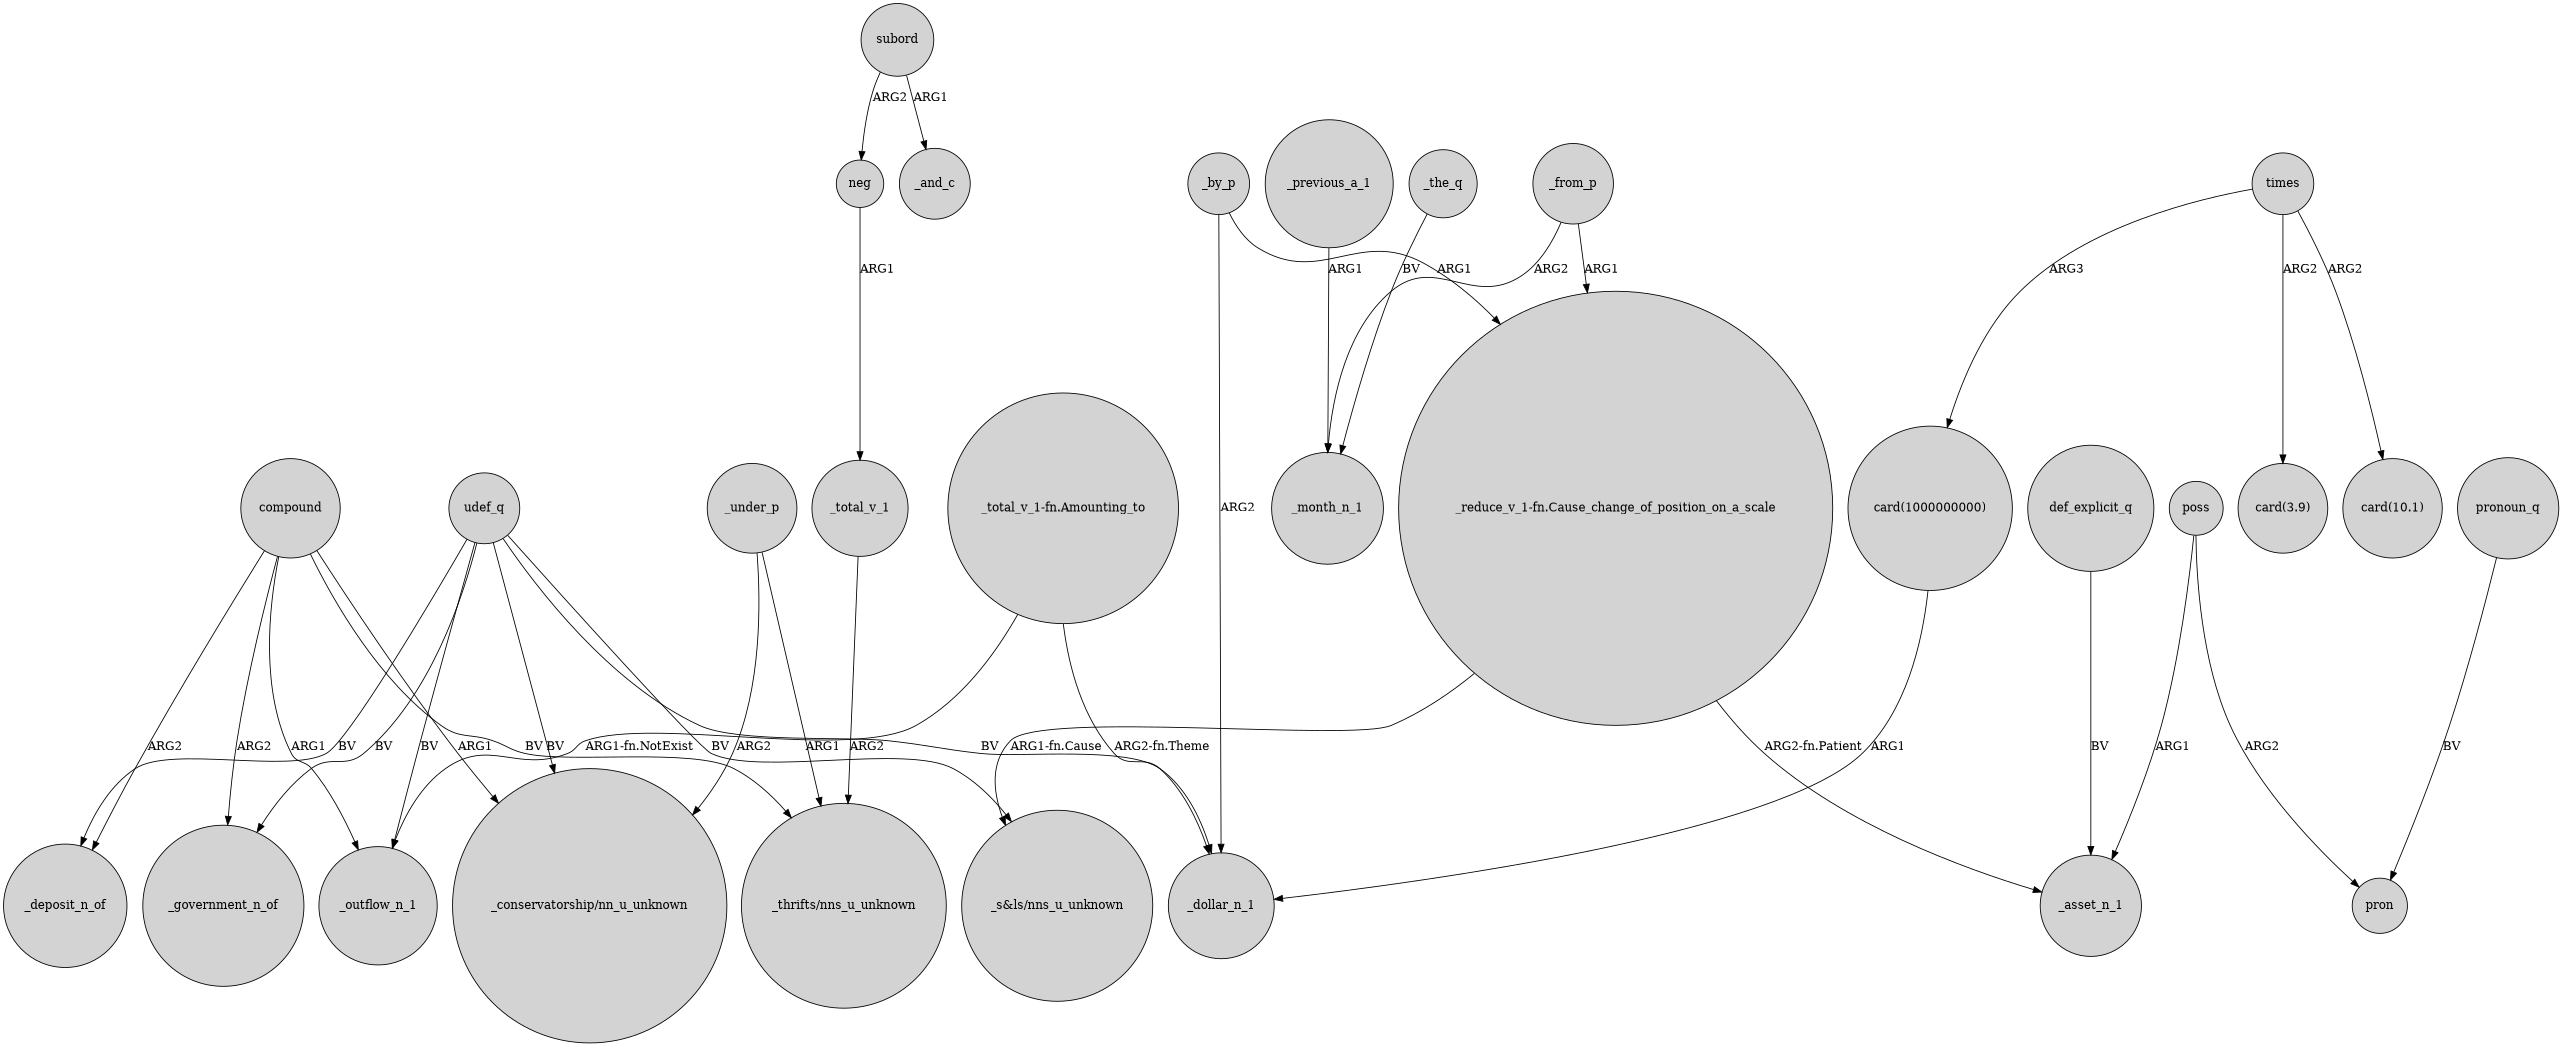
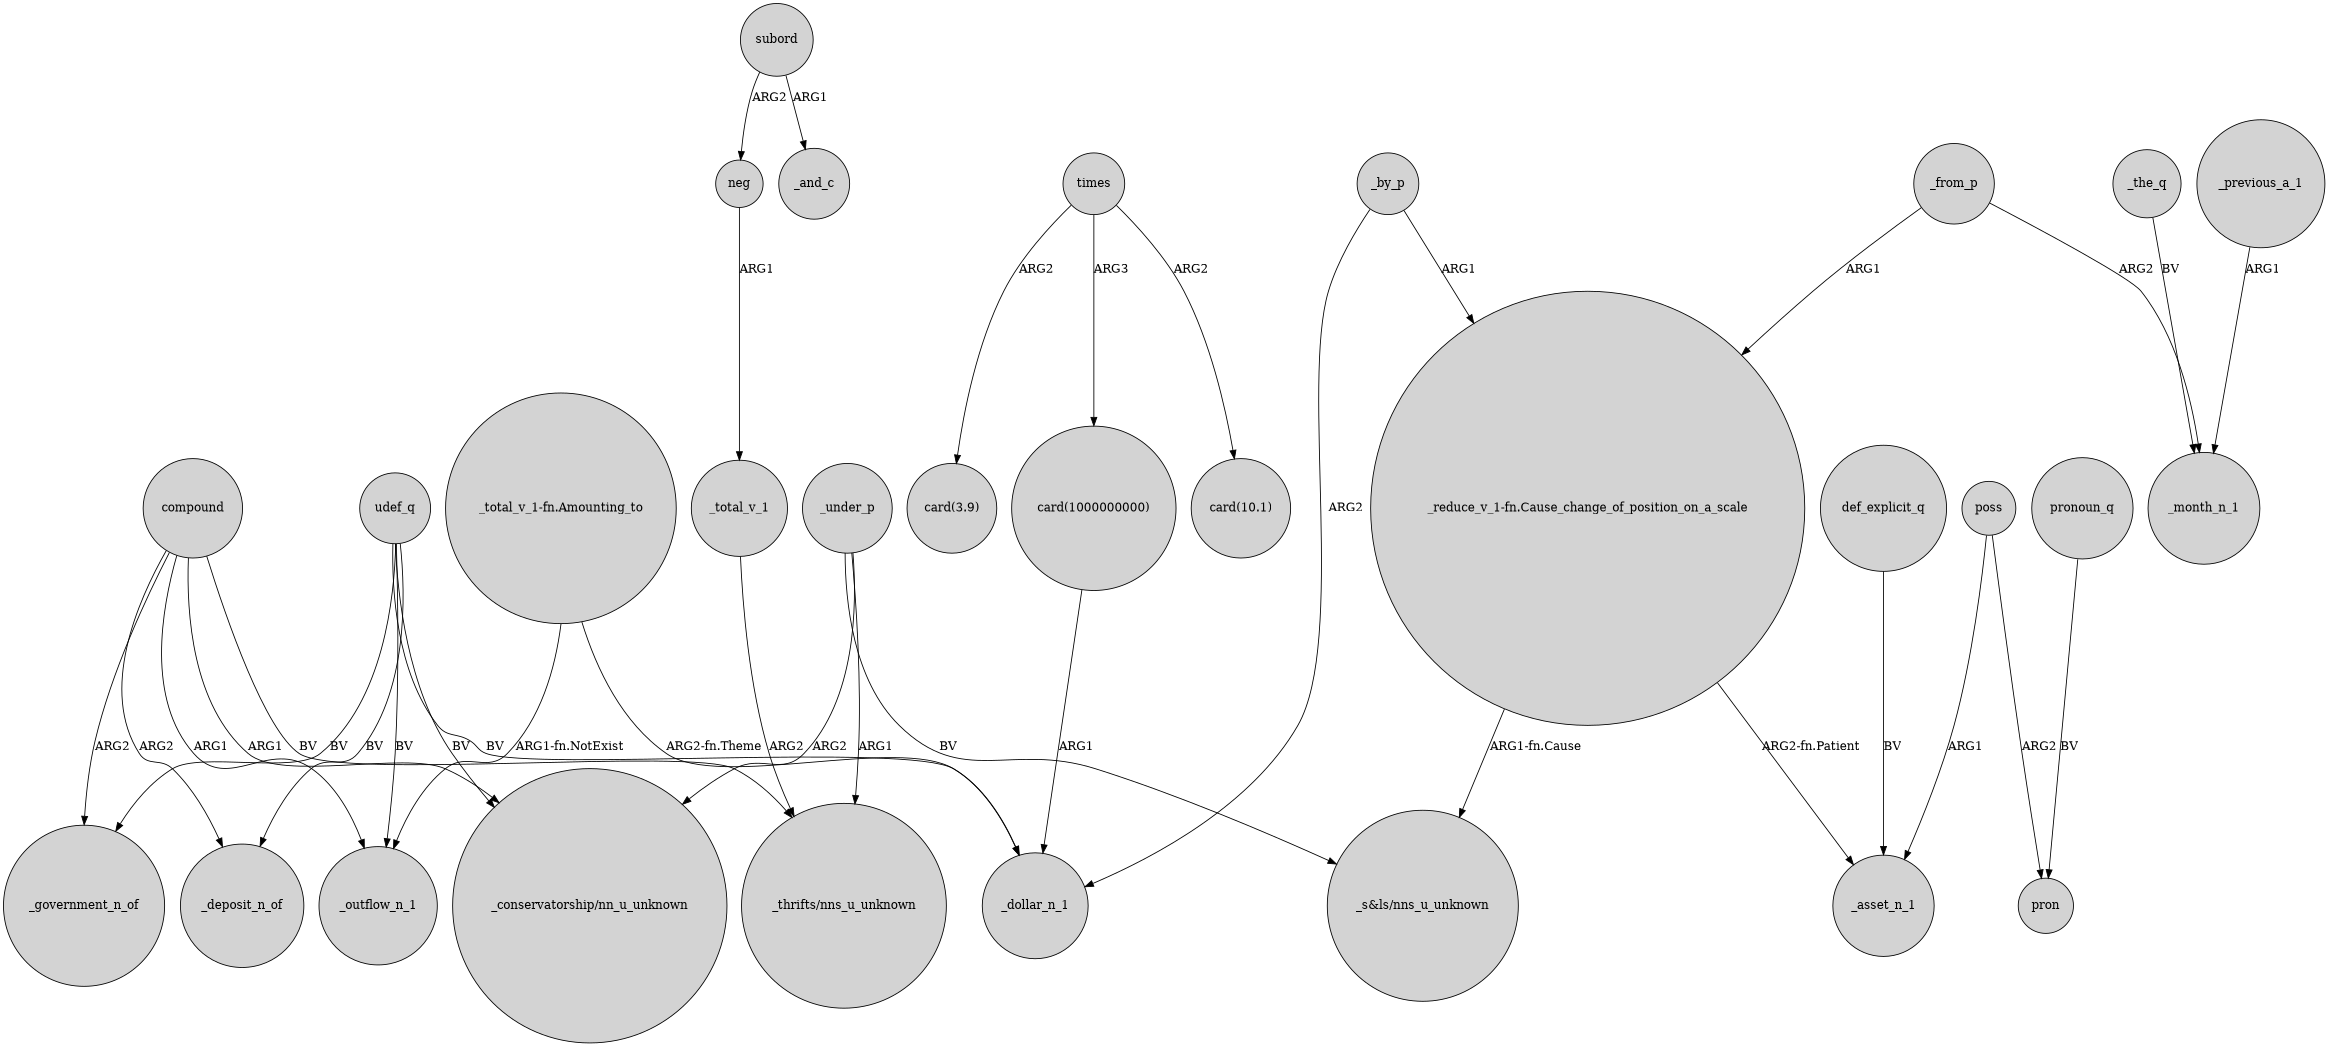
edge "udef_q" -> "_s&ls/nns_u_unknown": now "_under_p" -> "_s&ls/nns_u_unknown"
